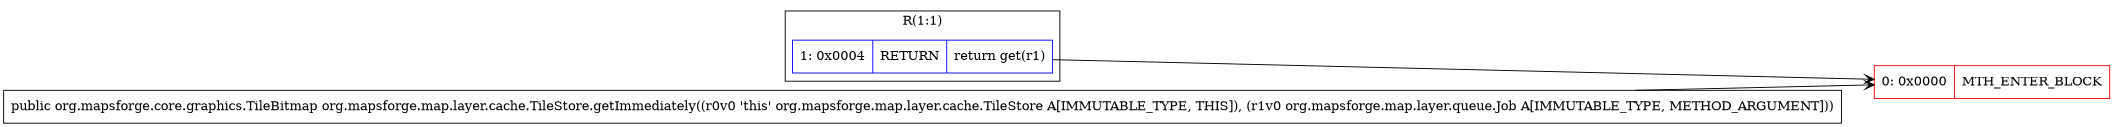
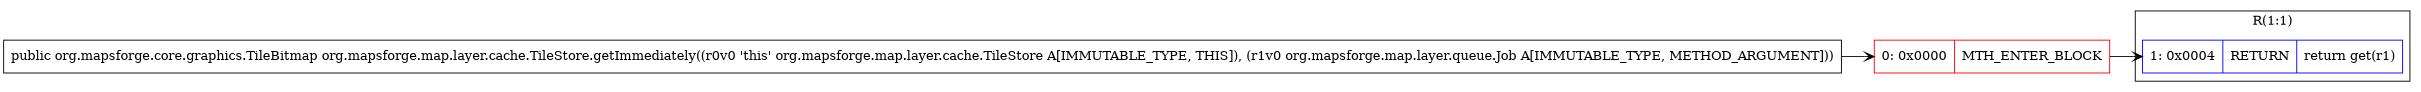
edge "1: 0x0004" -> "0: 0x0000": reversed
